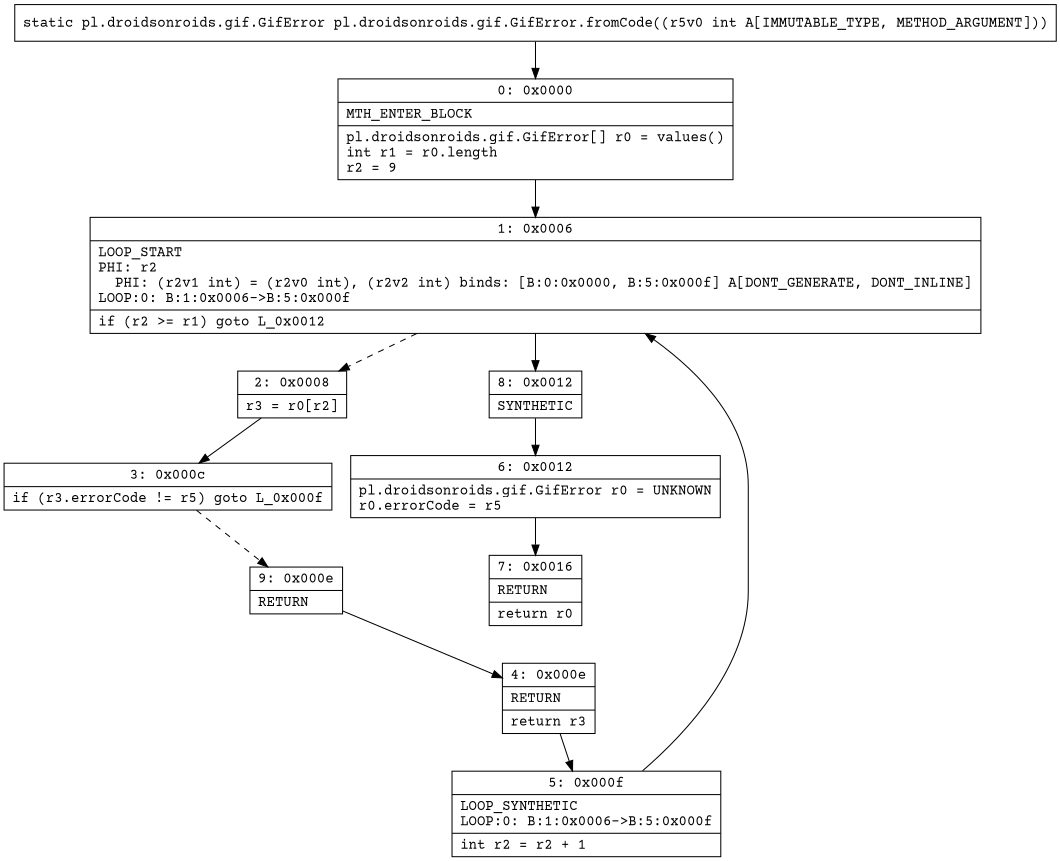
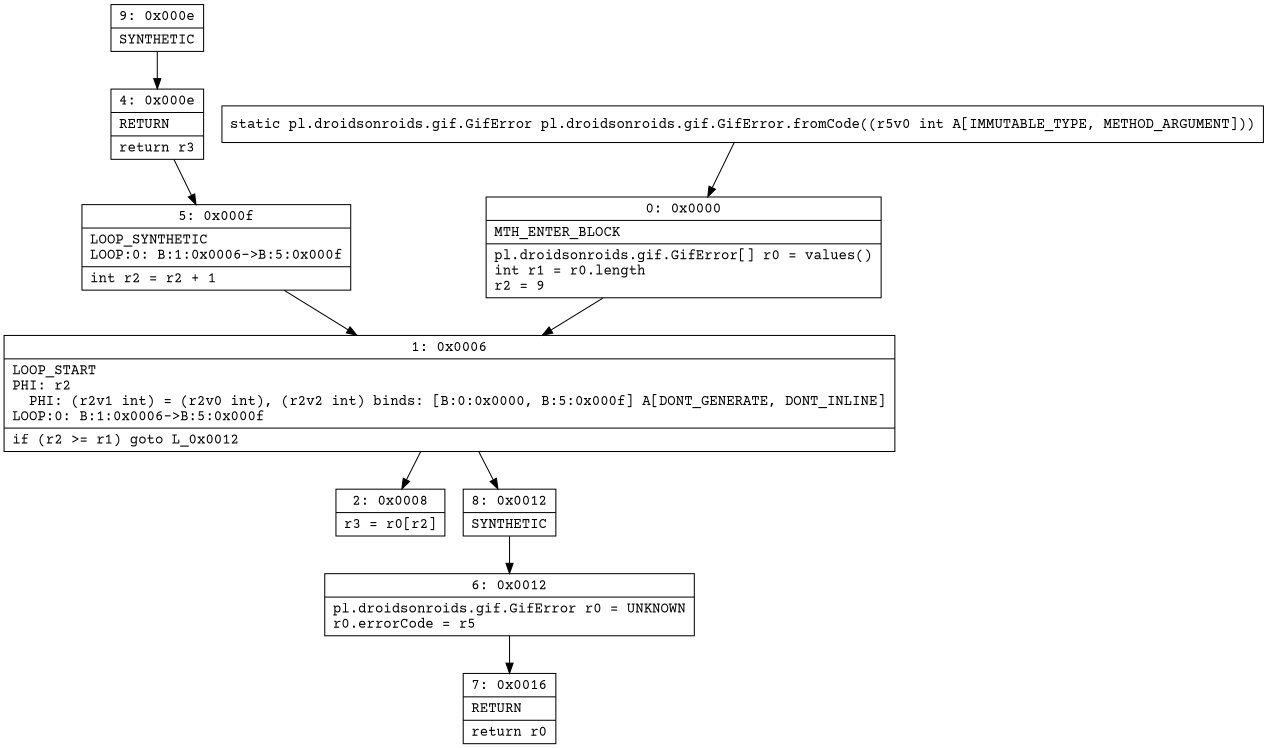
edge "1: 0x0006" -> "2: 0x0008": style dashed -> solid
node "3: 0x000c": removed
node "9: 0x000e": text "RETURN" -> "SYNTHETIC"
